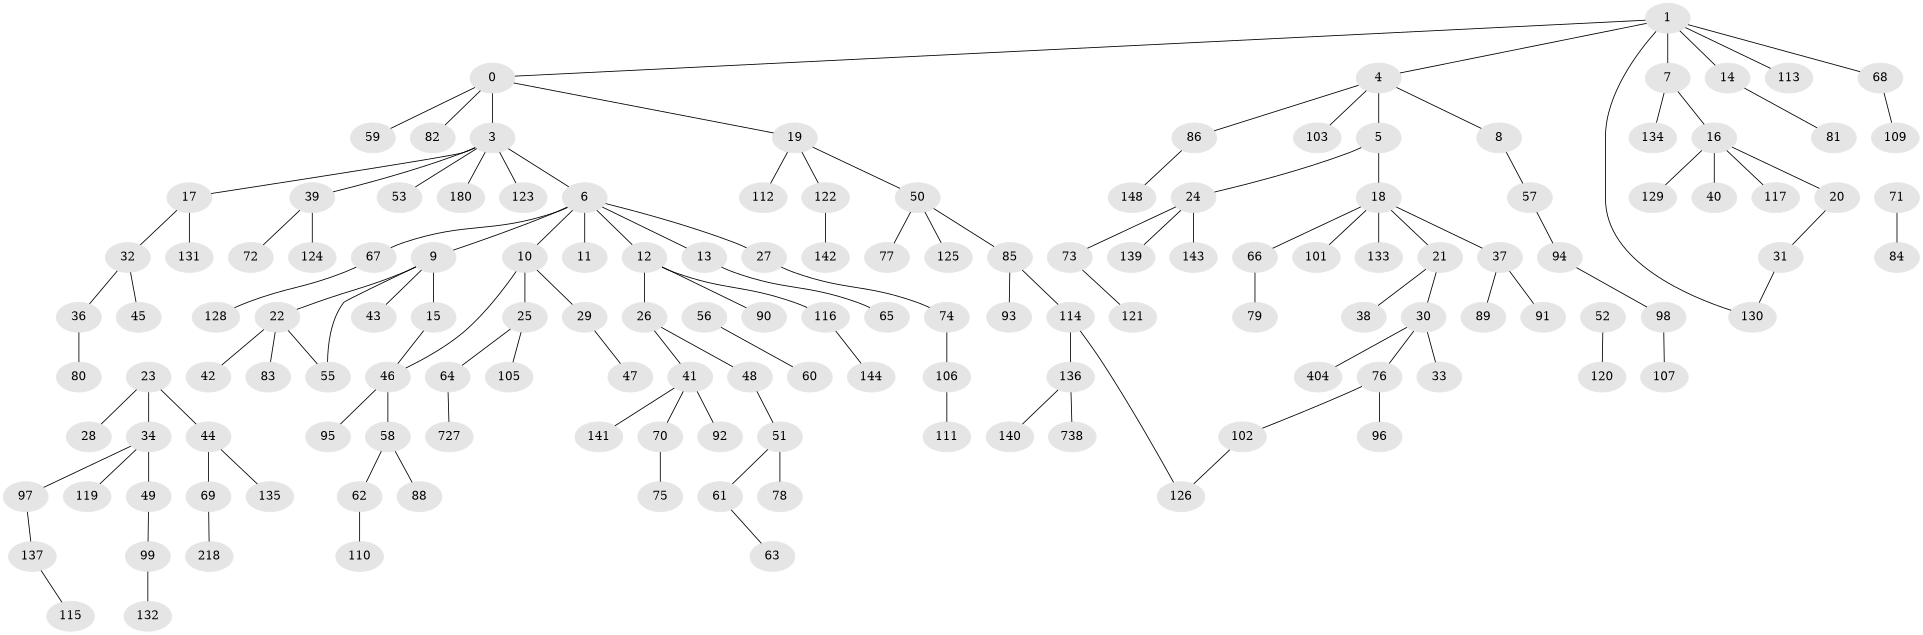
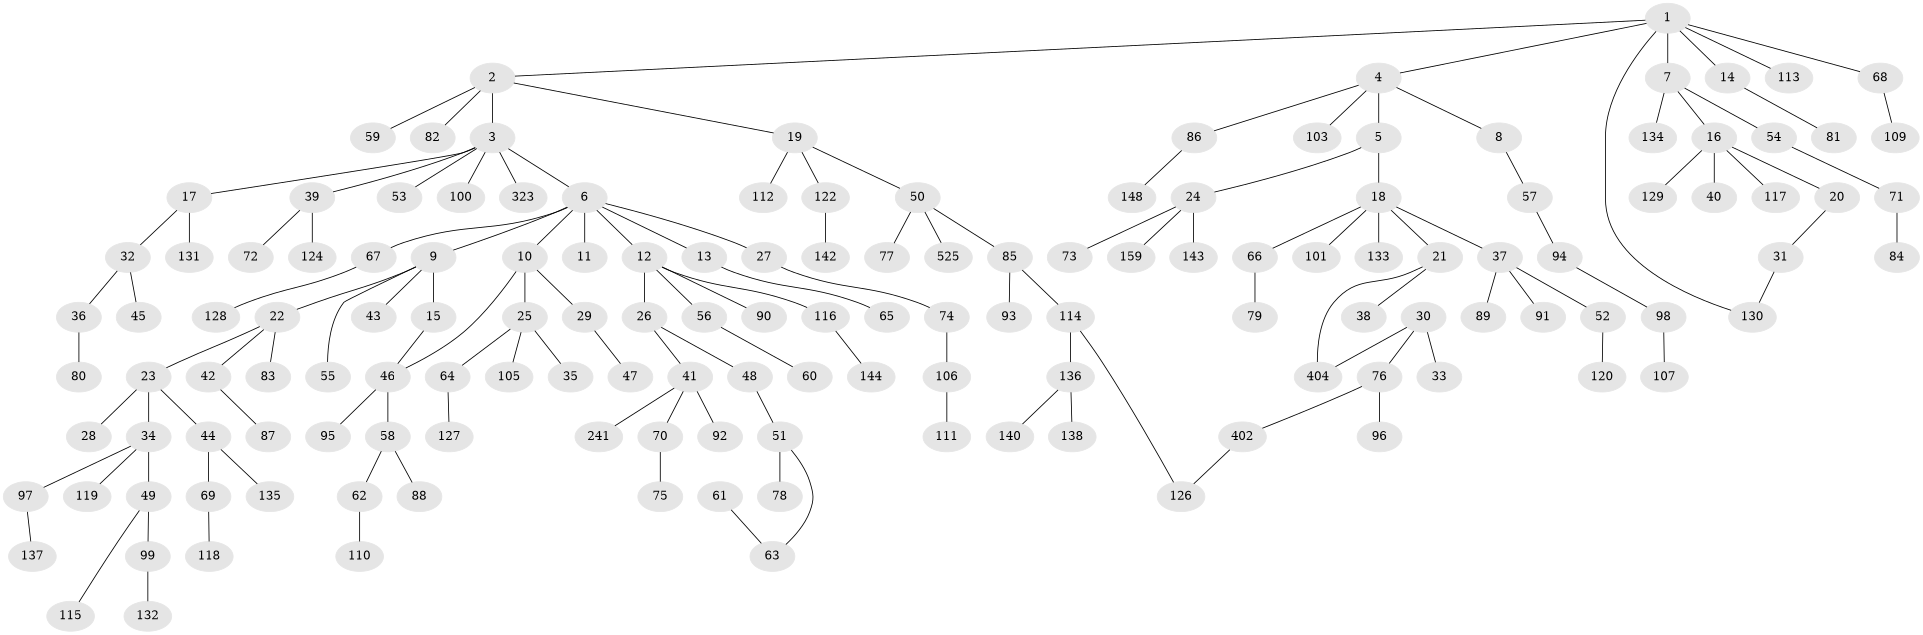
node "0": label "0" -> "2"
node "54": added
node "180": label "180" -> "100"
node "123": label "123" -> "323"
node "125": label "125" -> "525"
node "139": label "139" -> "159"
edge "12" -- "56": added
edge "21" -- "30": now "21" -- "404"
edge "37" -- "52": added
node "121": removed
edge "22" -- "55": now "22" -- "23"
node "35": added
node "87": added
node "727": label "727" -> "127"
node "141": label "141" -> "241"
node "738": label "738" -> "138"
node "102": label "102" -> "402"
edge "51" -- "61": now "51" -- "63"
node "218": label "218" -> "118"
edge "137" -- "115": now "49" -- "115"
